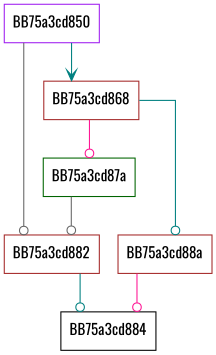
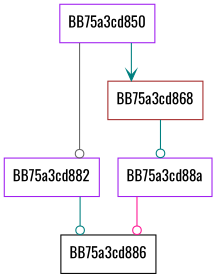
node "BB75a3cd87a": removed
node "BB75a3cd882": color brown -> purple
node "BB75a3cd88a": color brown -> purple
node "BB75a3cd884": label "BB75a3cd884" -> "BB75a3cd886"
